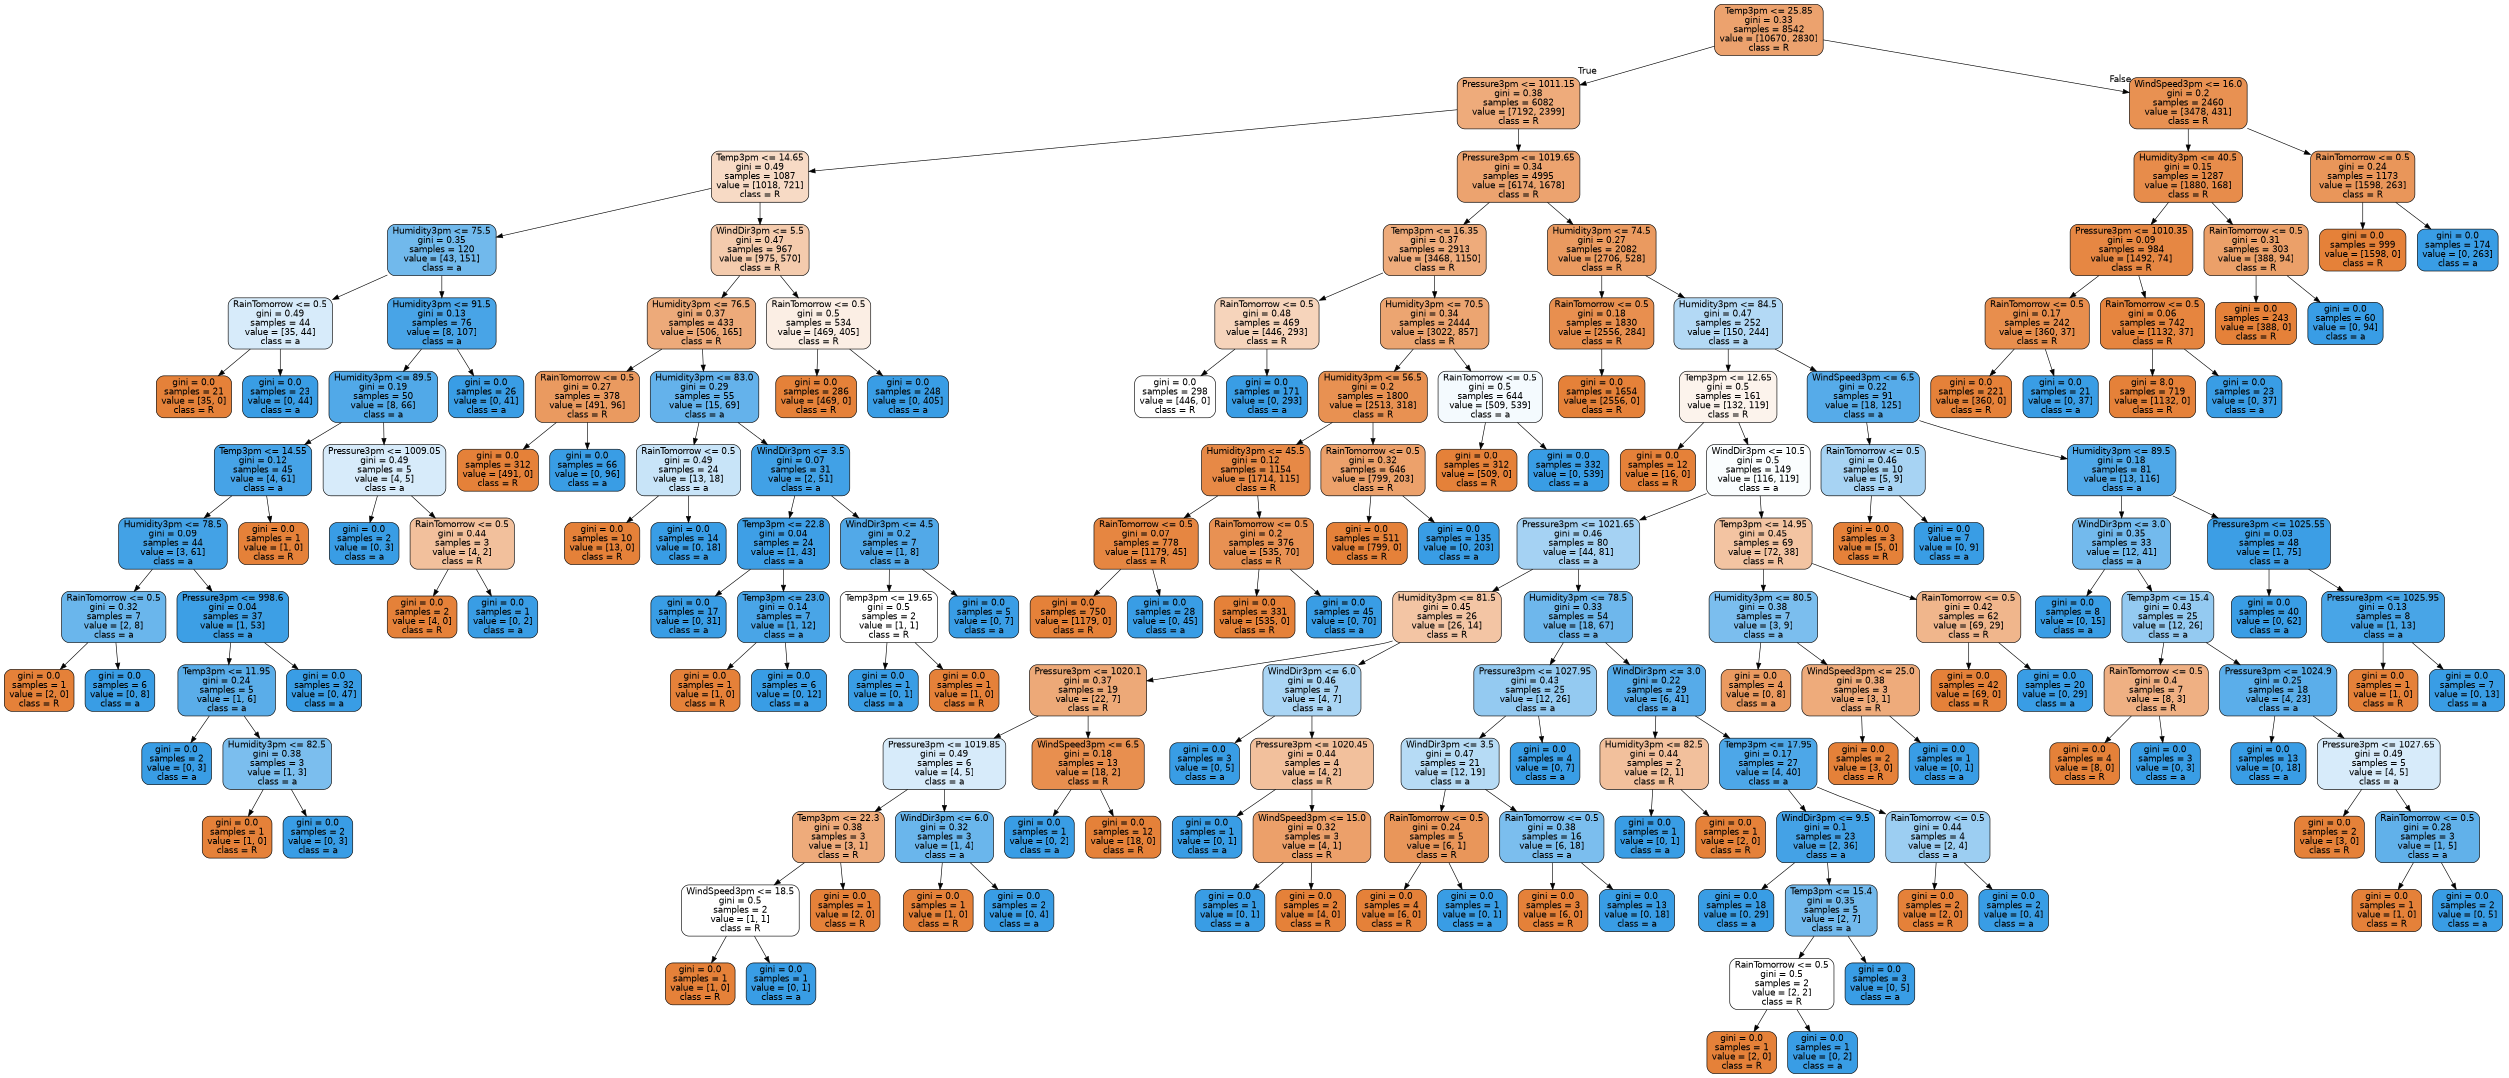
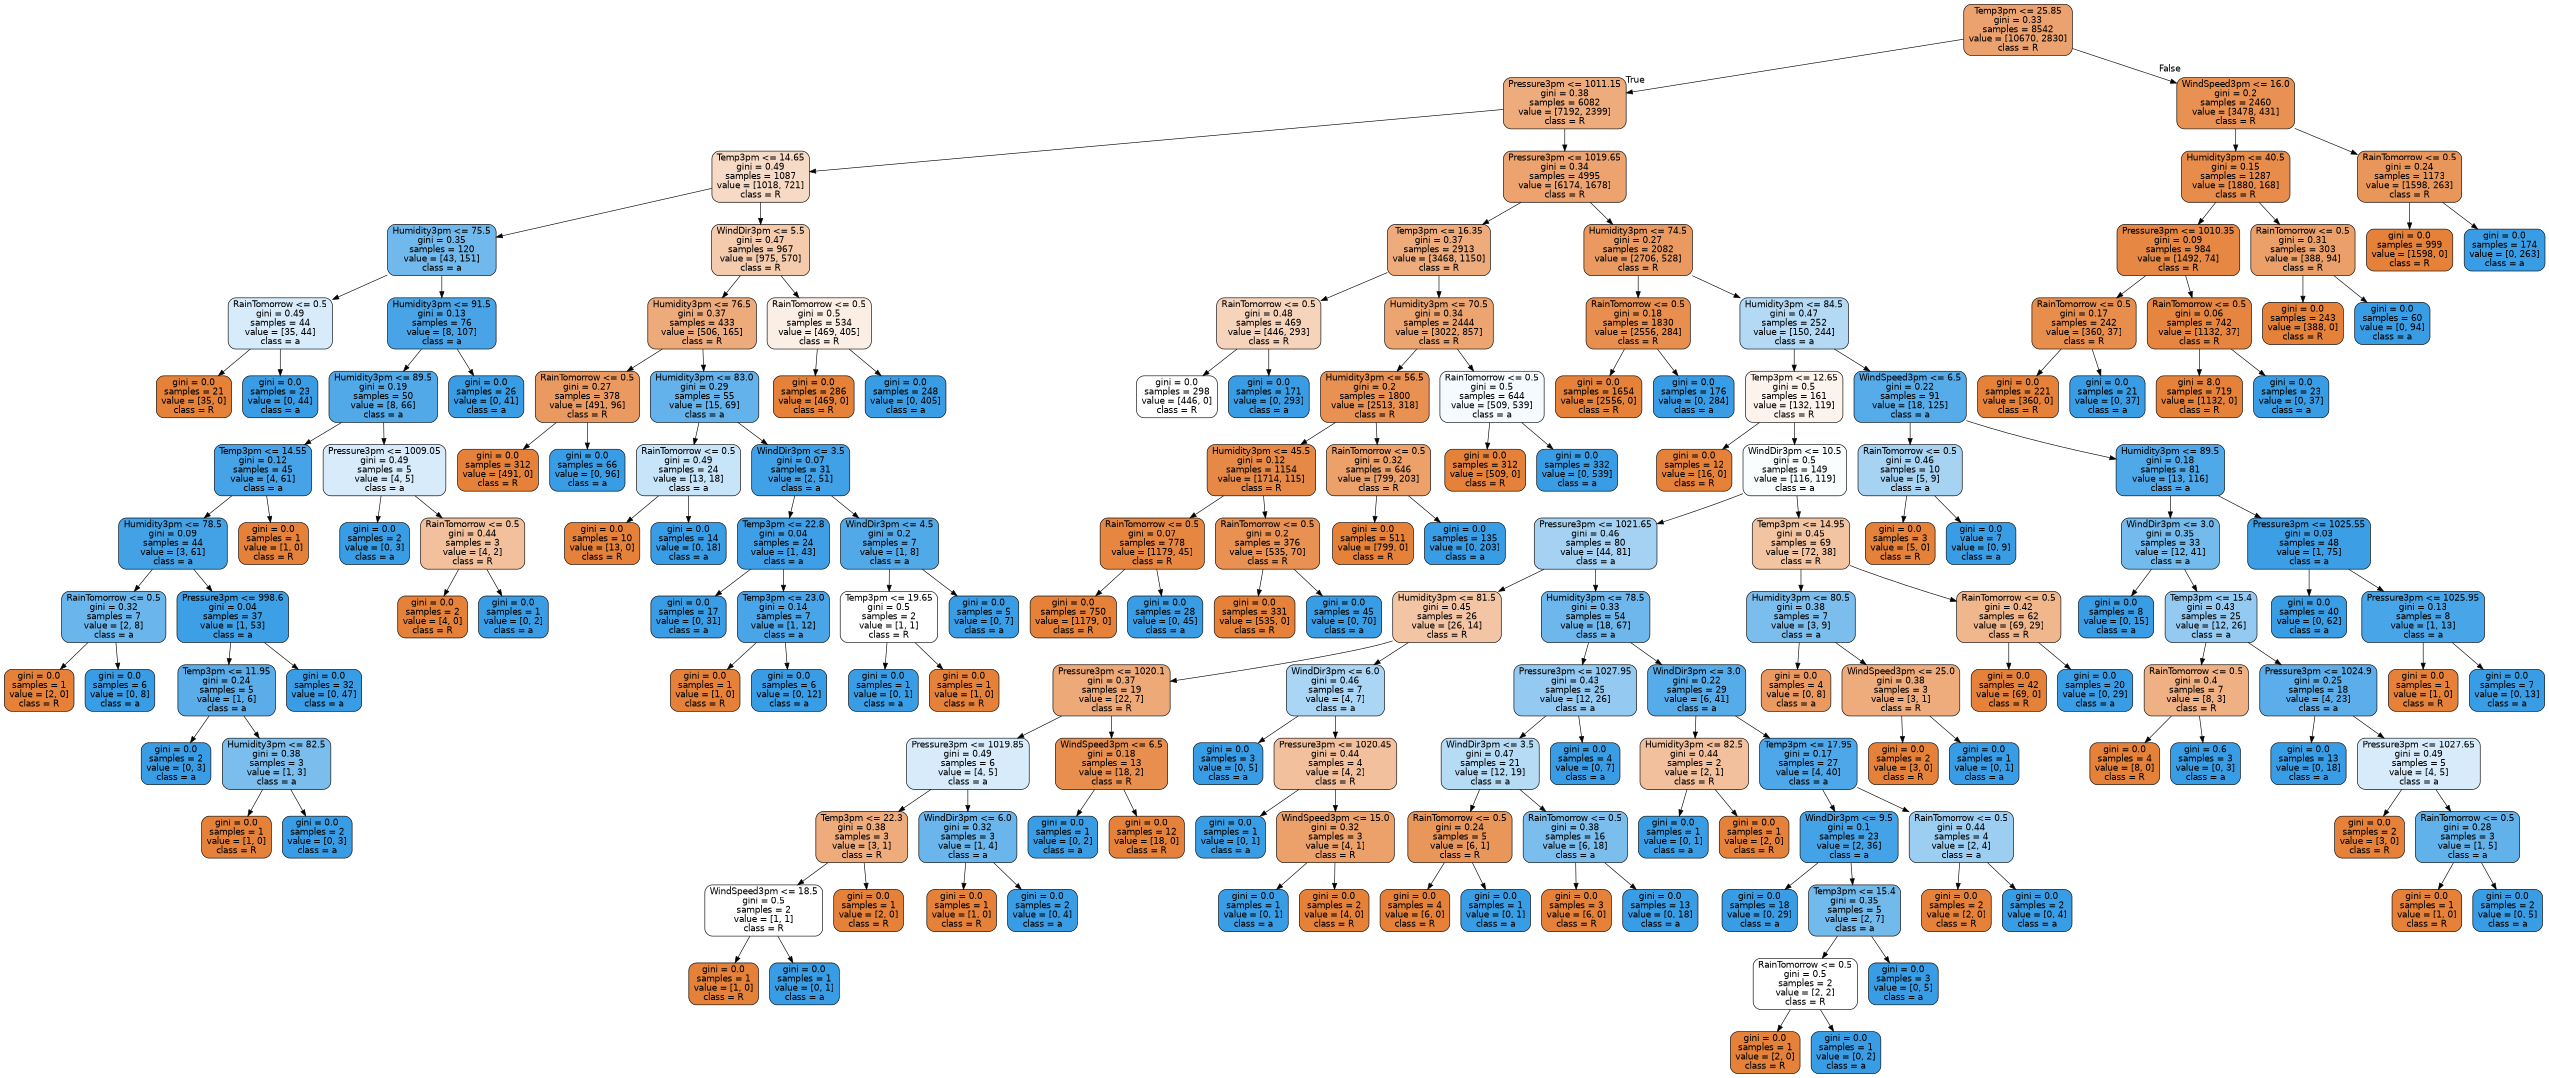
node "gini = 0.0 samples = 176 value = [0, 284] class = a": added
node "gini = 0.0 samples = 3 value = [0, 3] class = a": label "gini = 0.0 samples = 3 value = [0, 3] class = a" -> "gini = 0.6 samples = 3 value = [0, 3] class = a"
